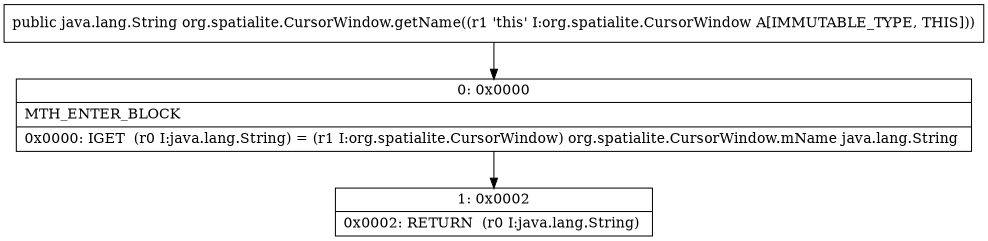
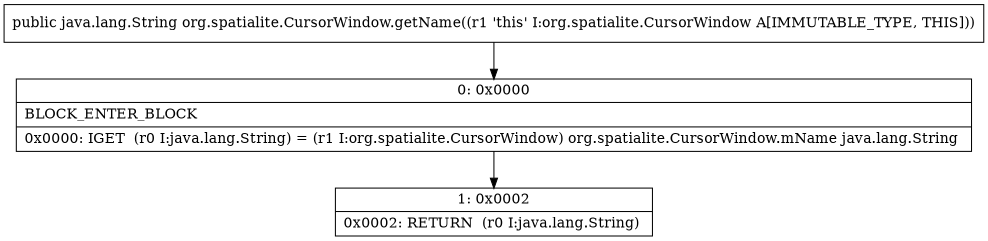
node "0: 0x0000": text "MTH_ENTER_BLOCK" -> "BLOCK_ENTER_BLOCK"
